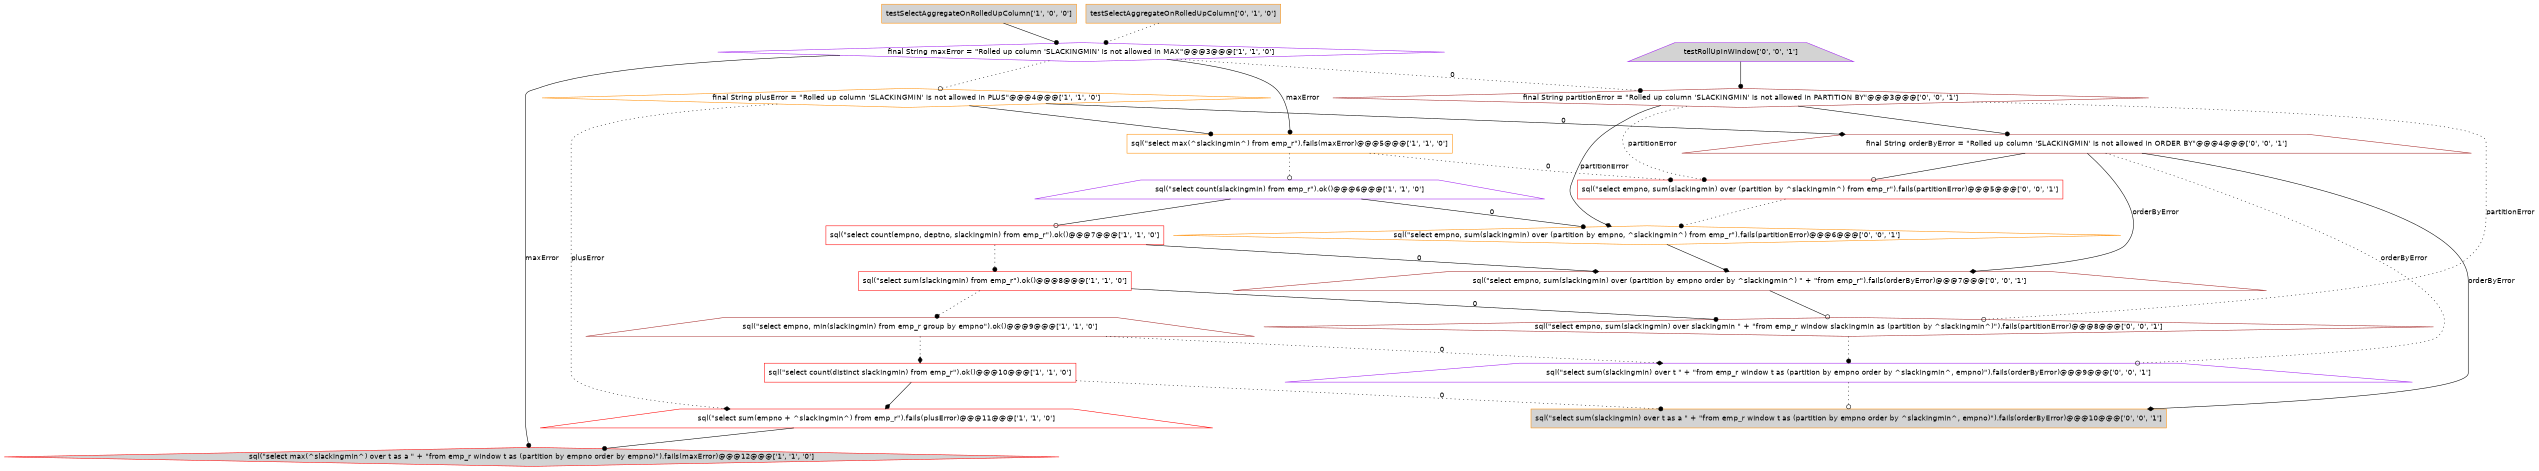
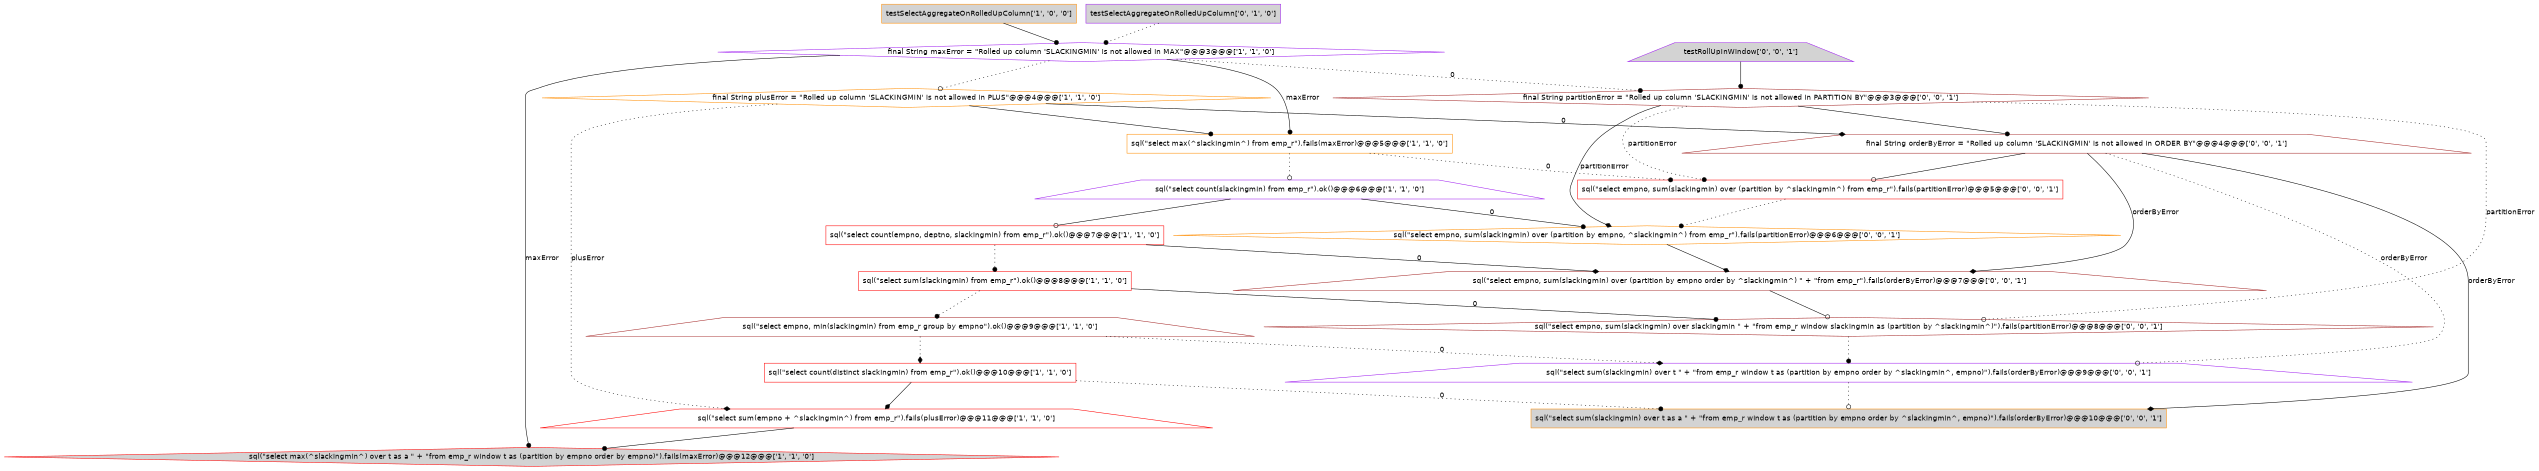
node "testSelectAggregateOnRolledUpColumn['0', '1', '0']": color darkorange -> purple
